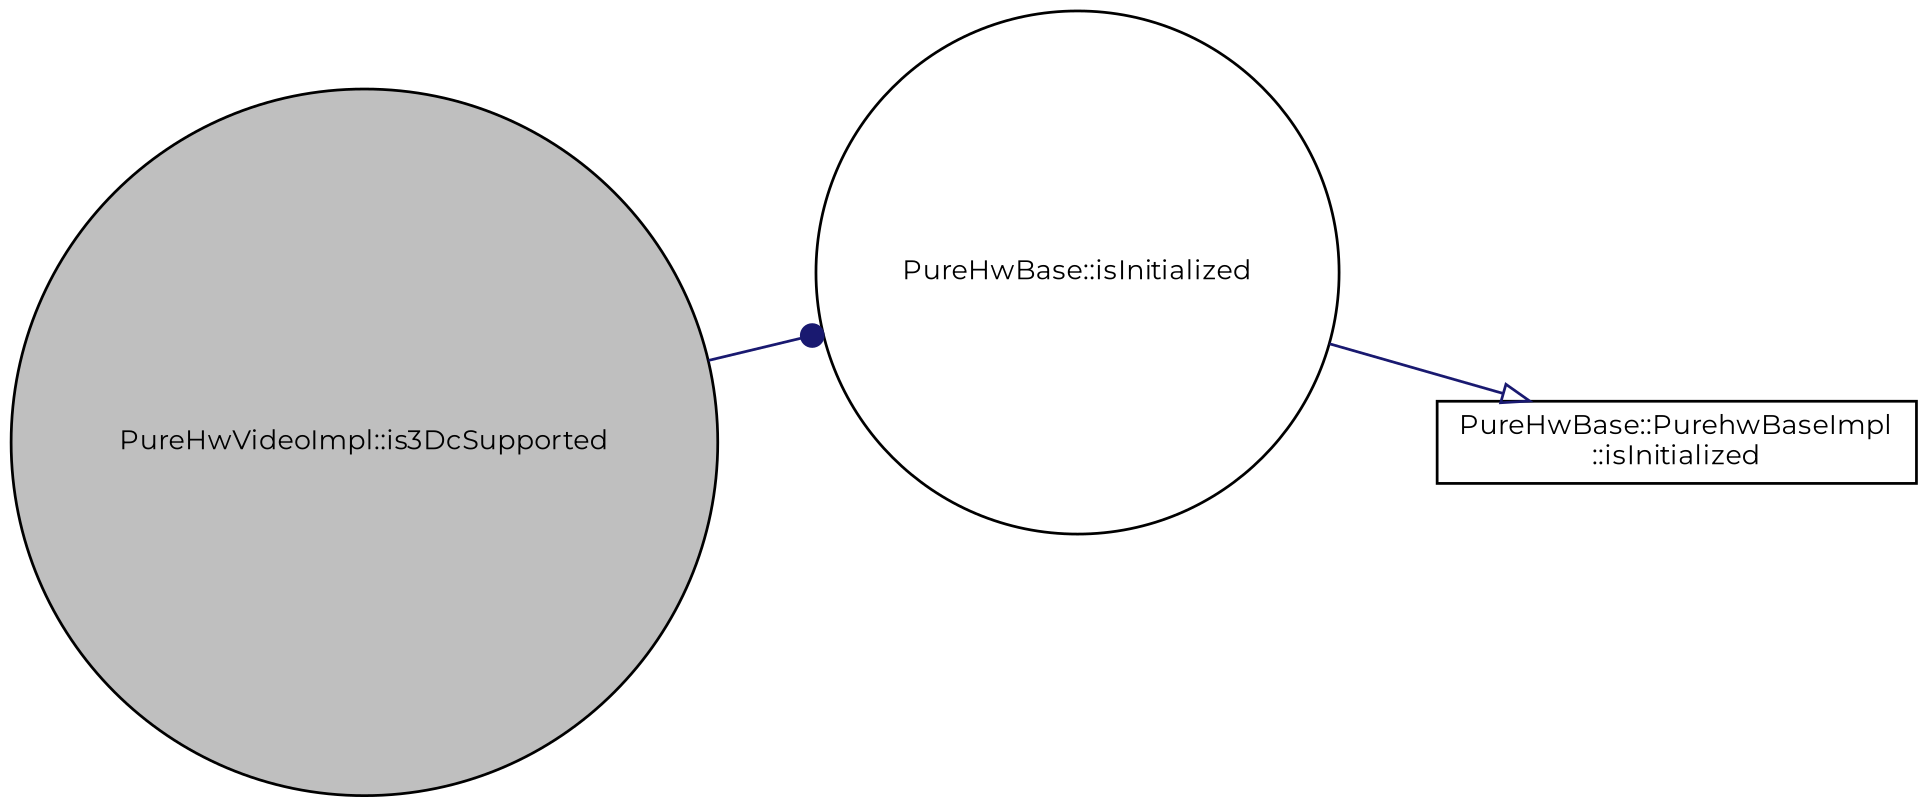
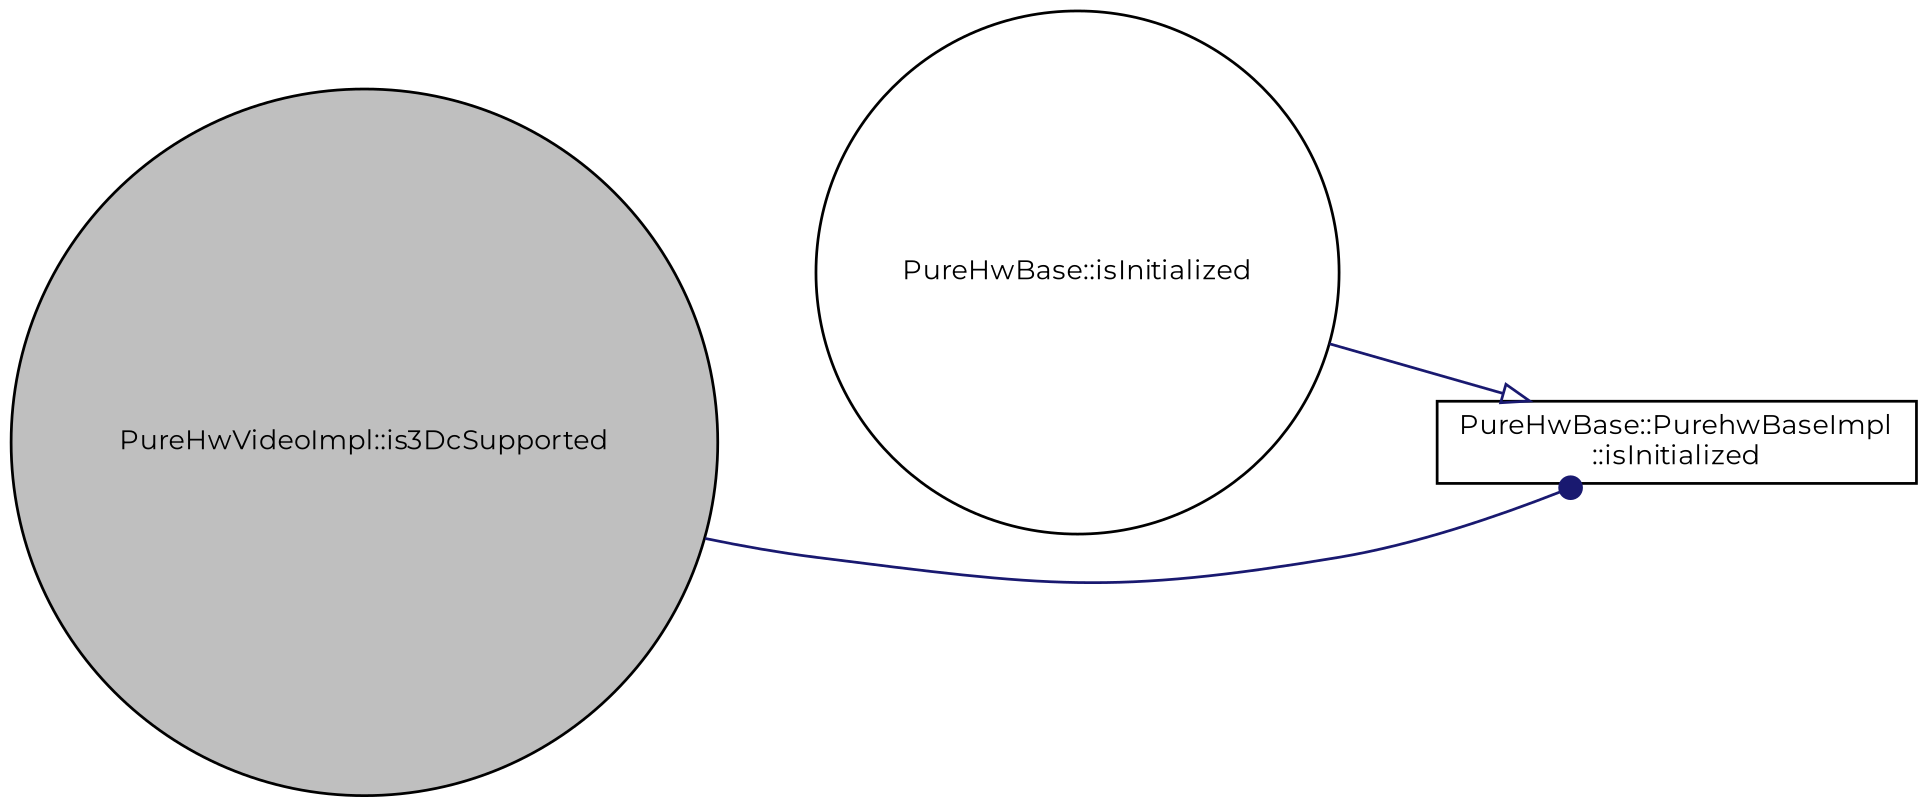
edge "PureHwVideoImpl::is3DcSupported" -> "PureHwBase::isInitialized": now "PureHwVideoImpl::is3DcSupported" -> "PureHwBase::PurehwBaseImpl ::isInitialized"
